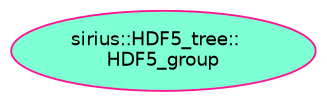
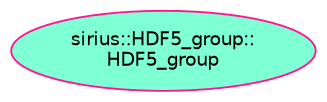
node "sirius::HDF5_tree:: HDF5_group": label "sirius::HDF5_tree:: HDF5_group" -> "sirius::HDF5_group:: HDF5_group"
